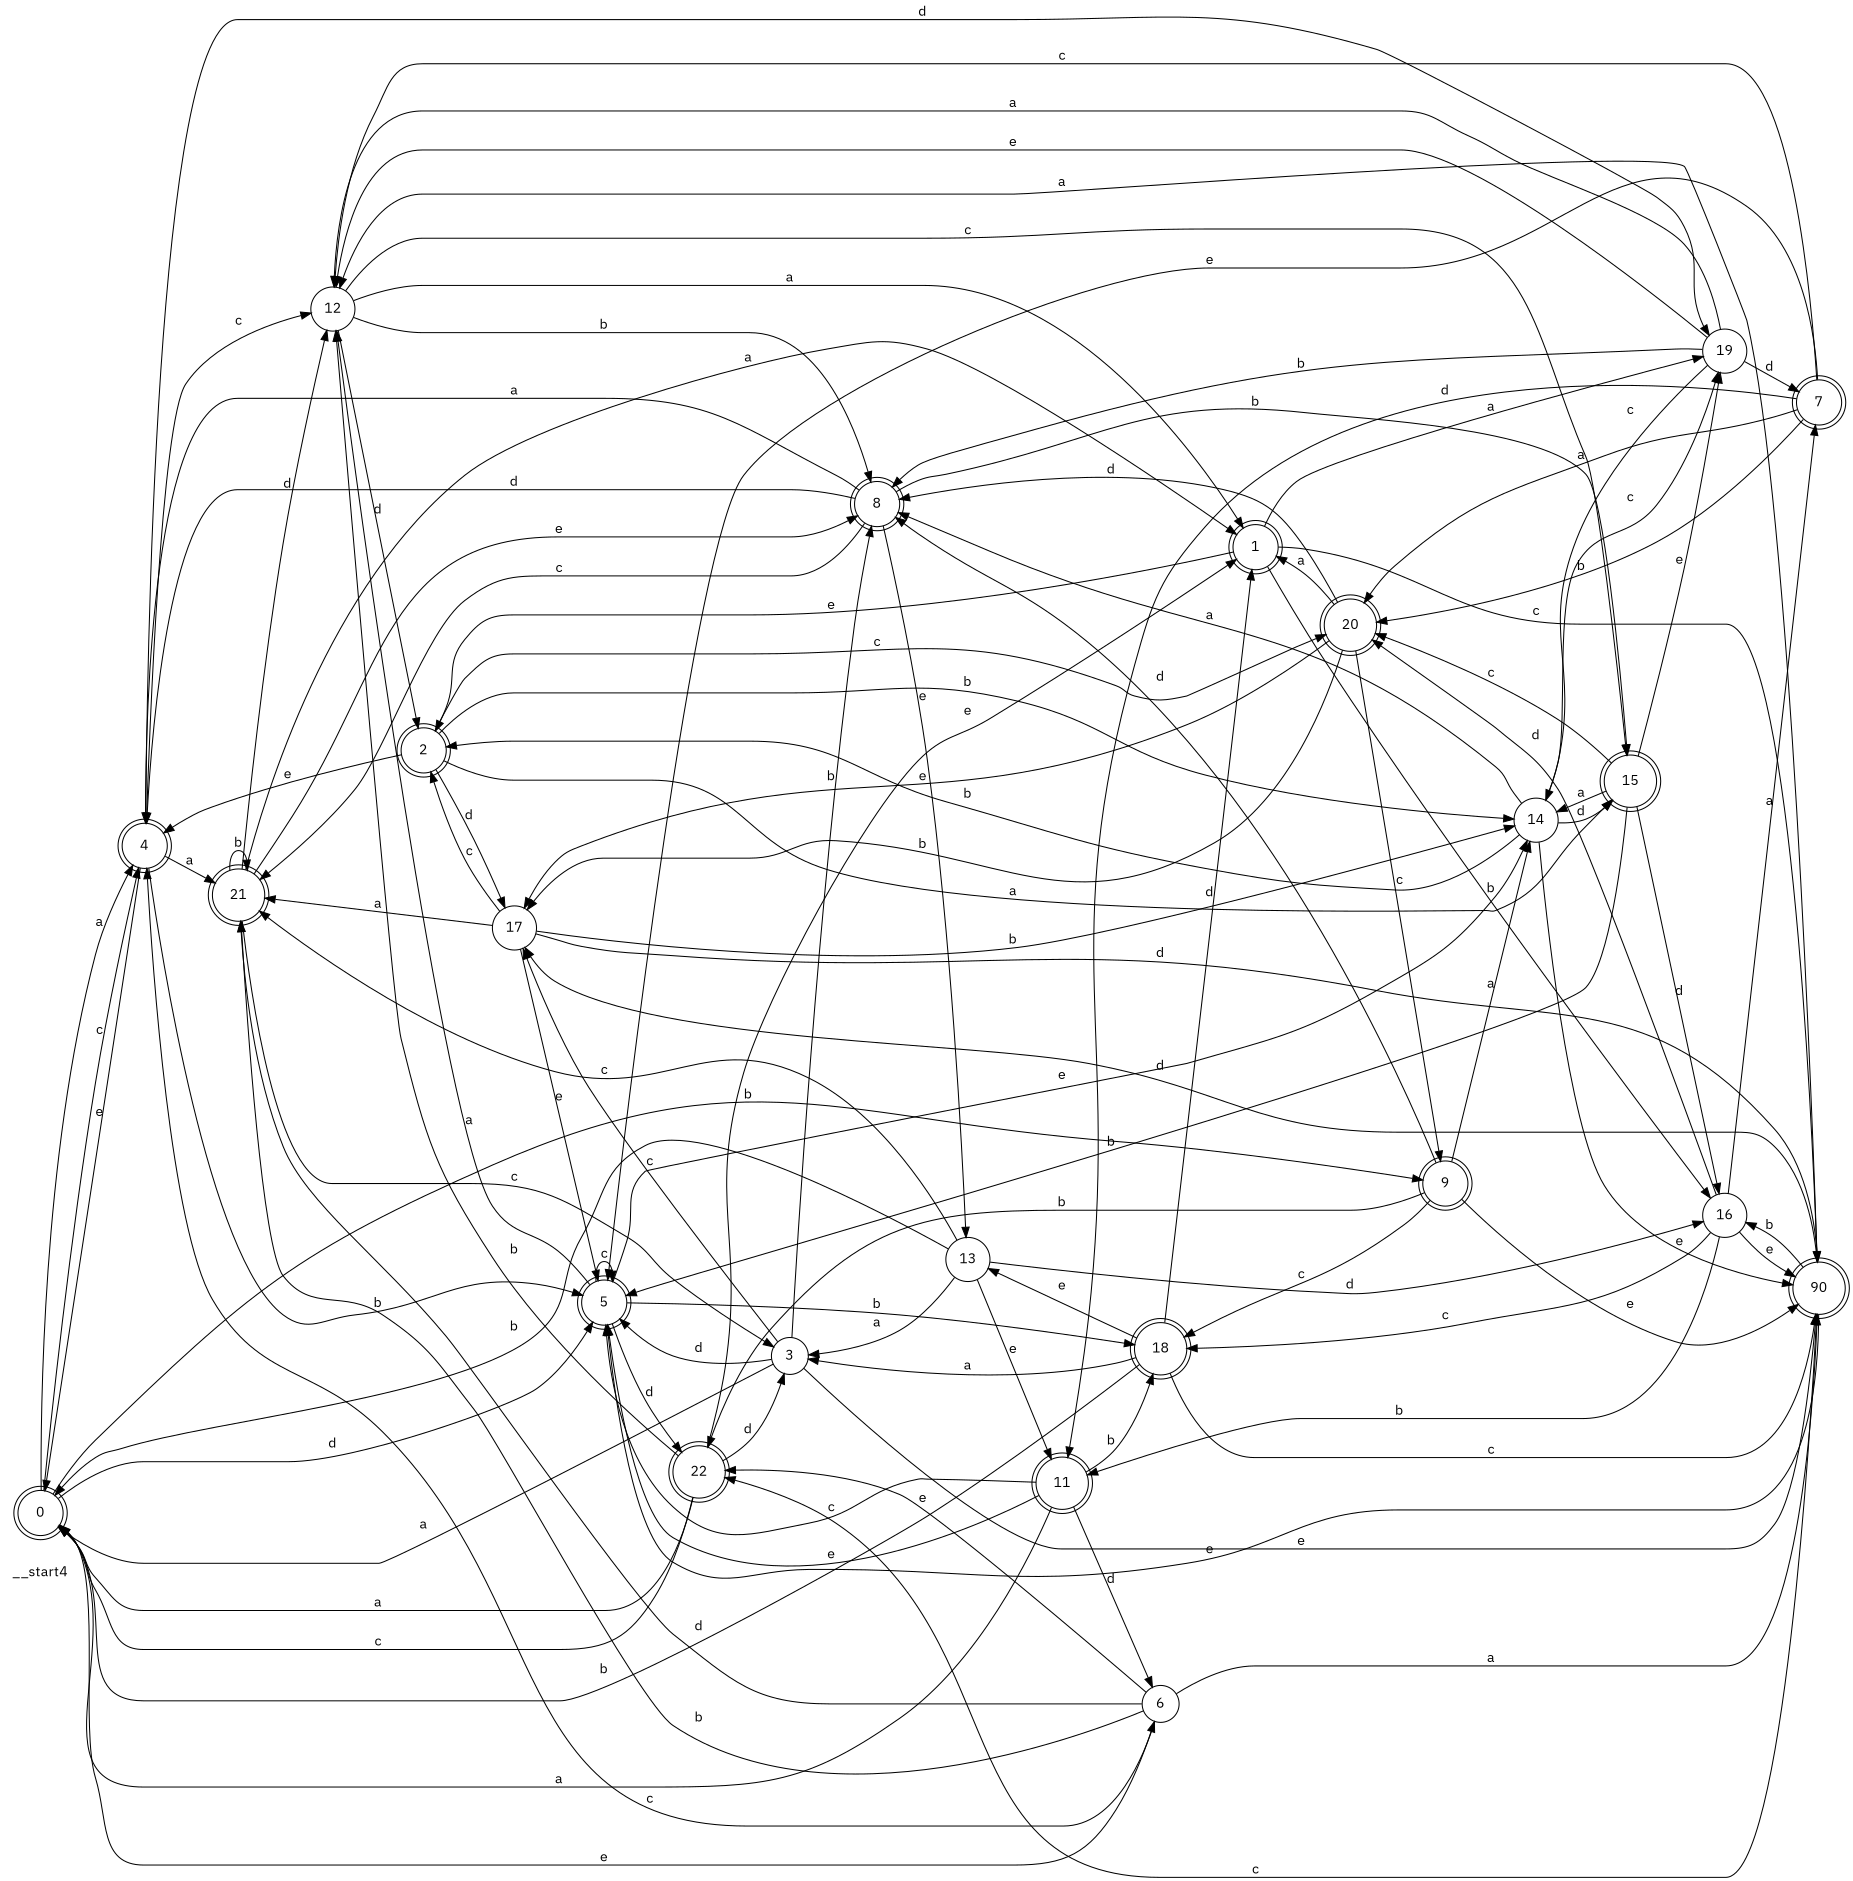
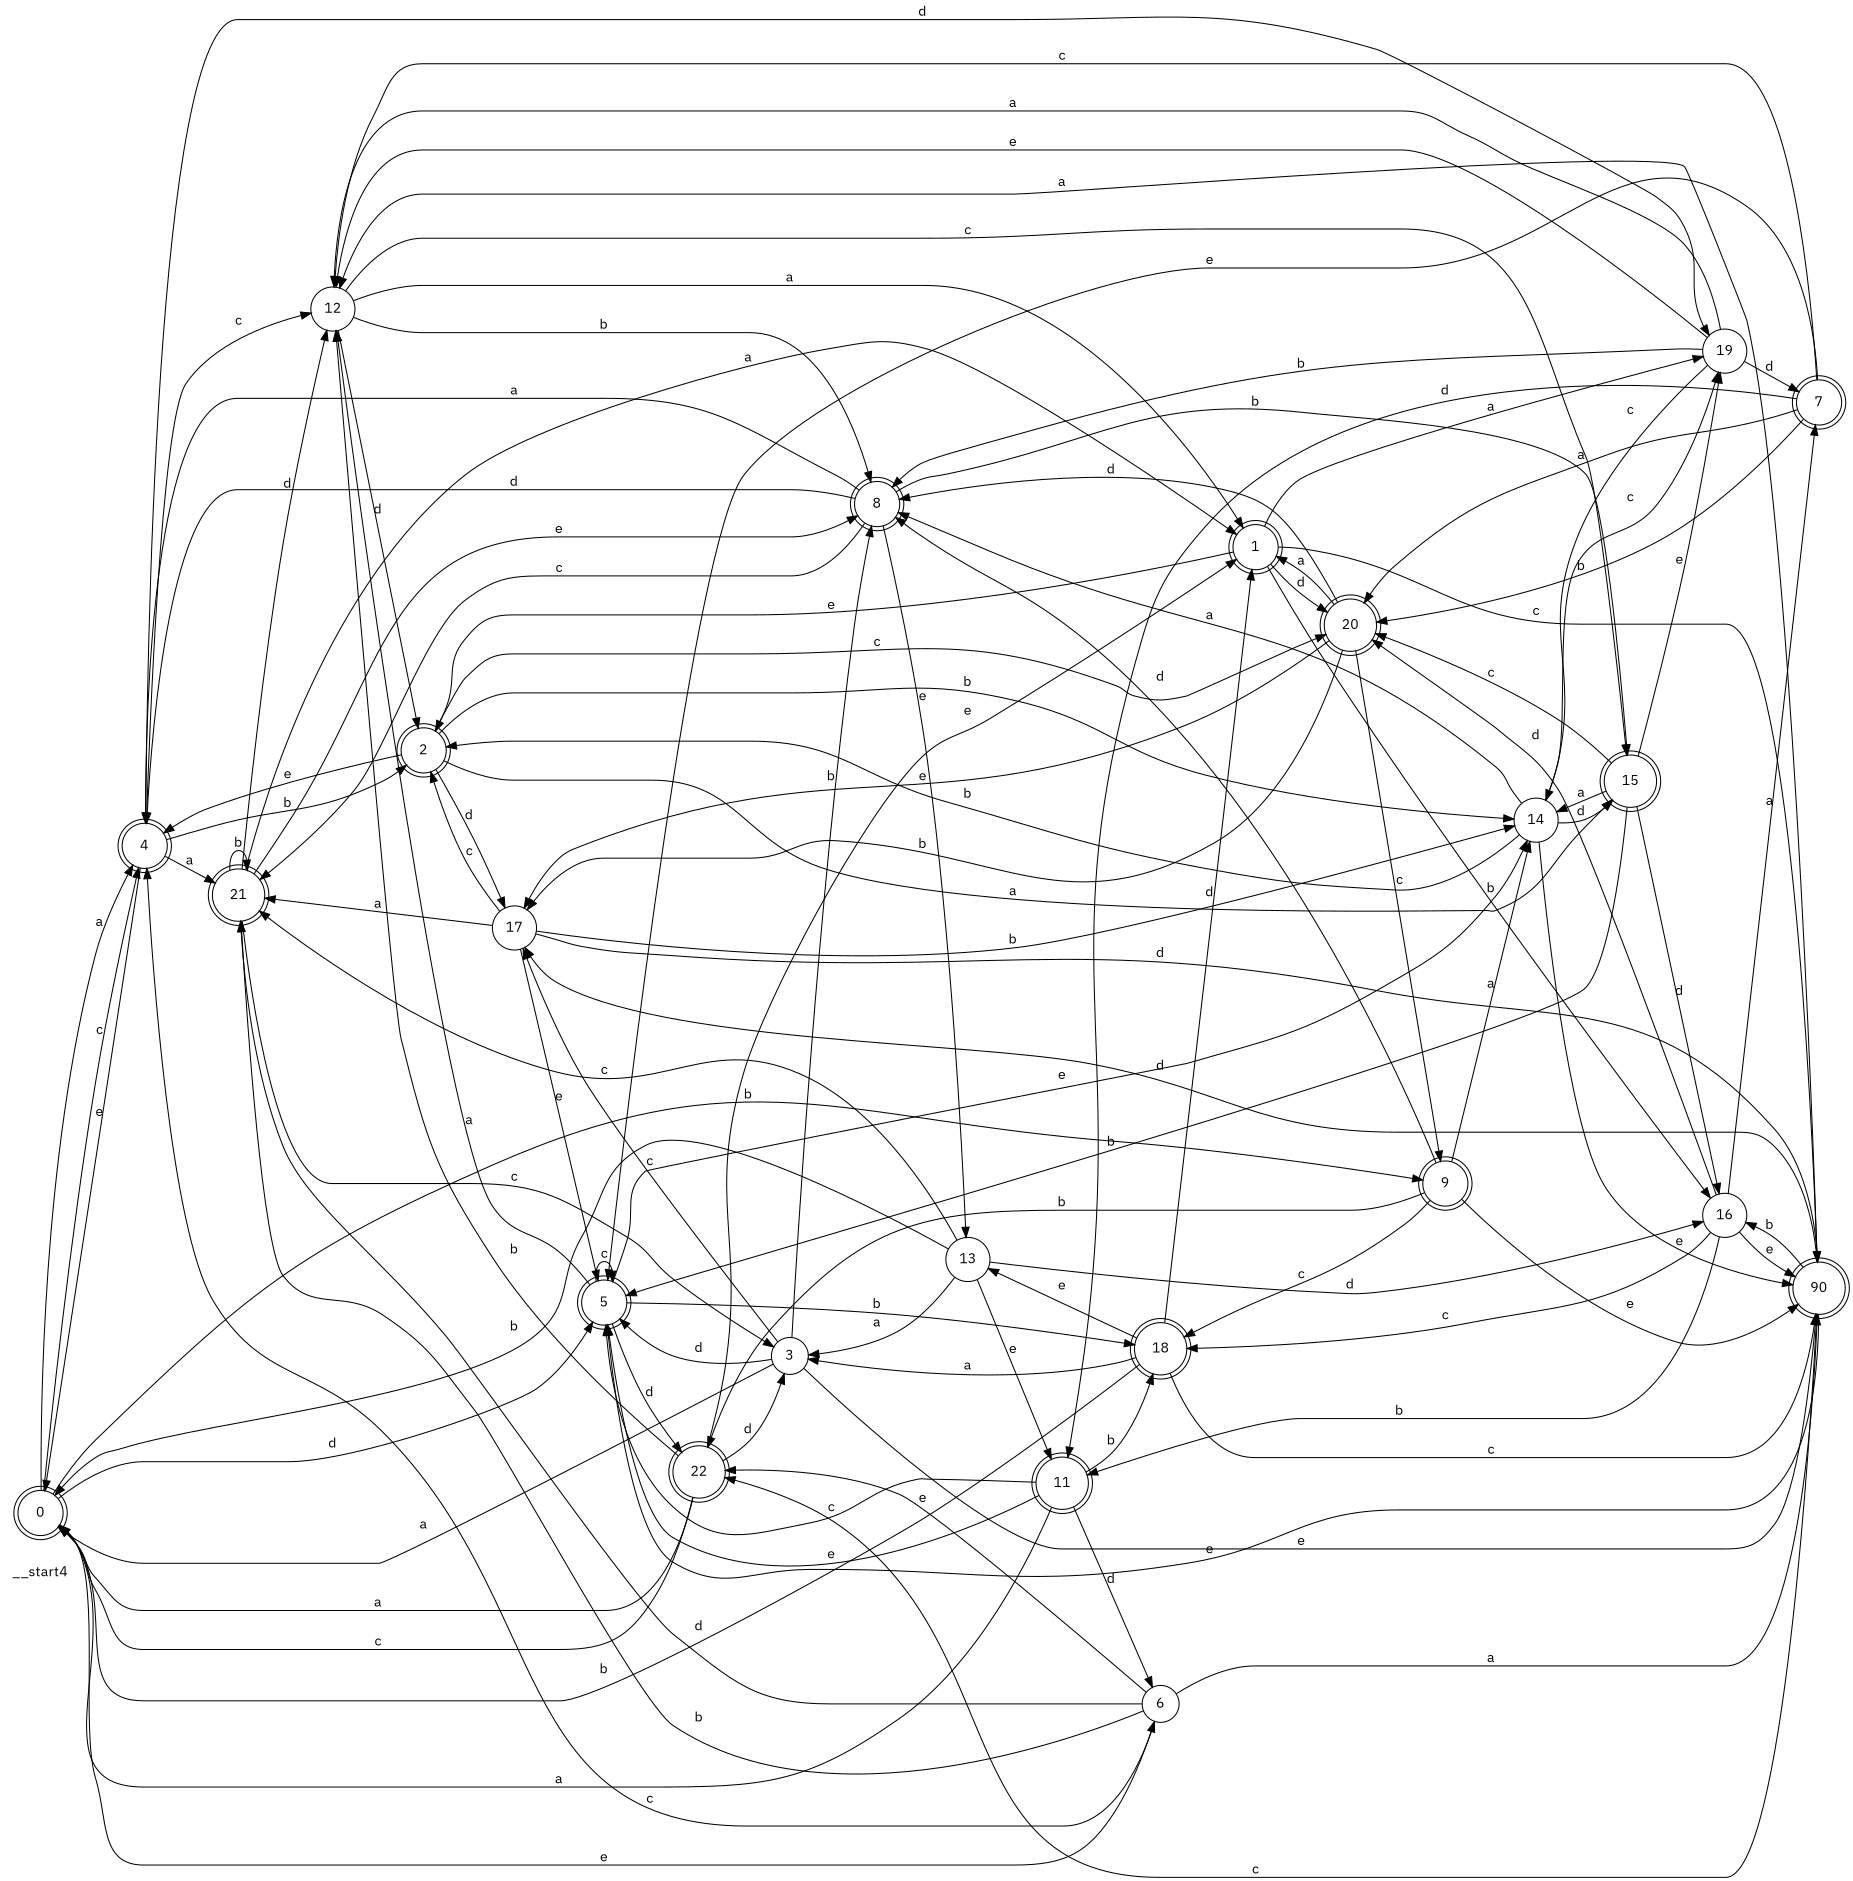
edge "1" -> "20": added, label "d"
edge "4" -> "5": now "4" -> "2"
